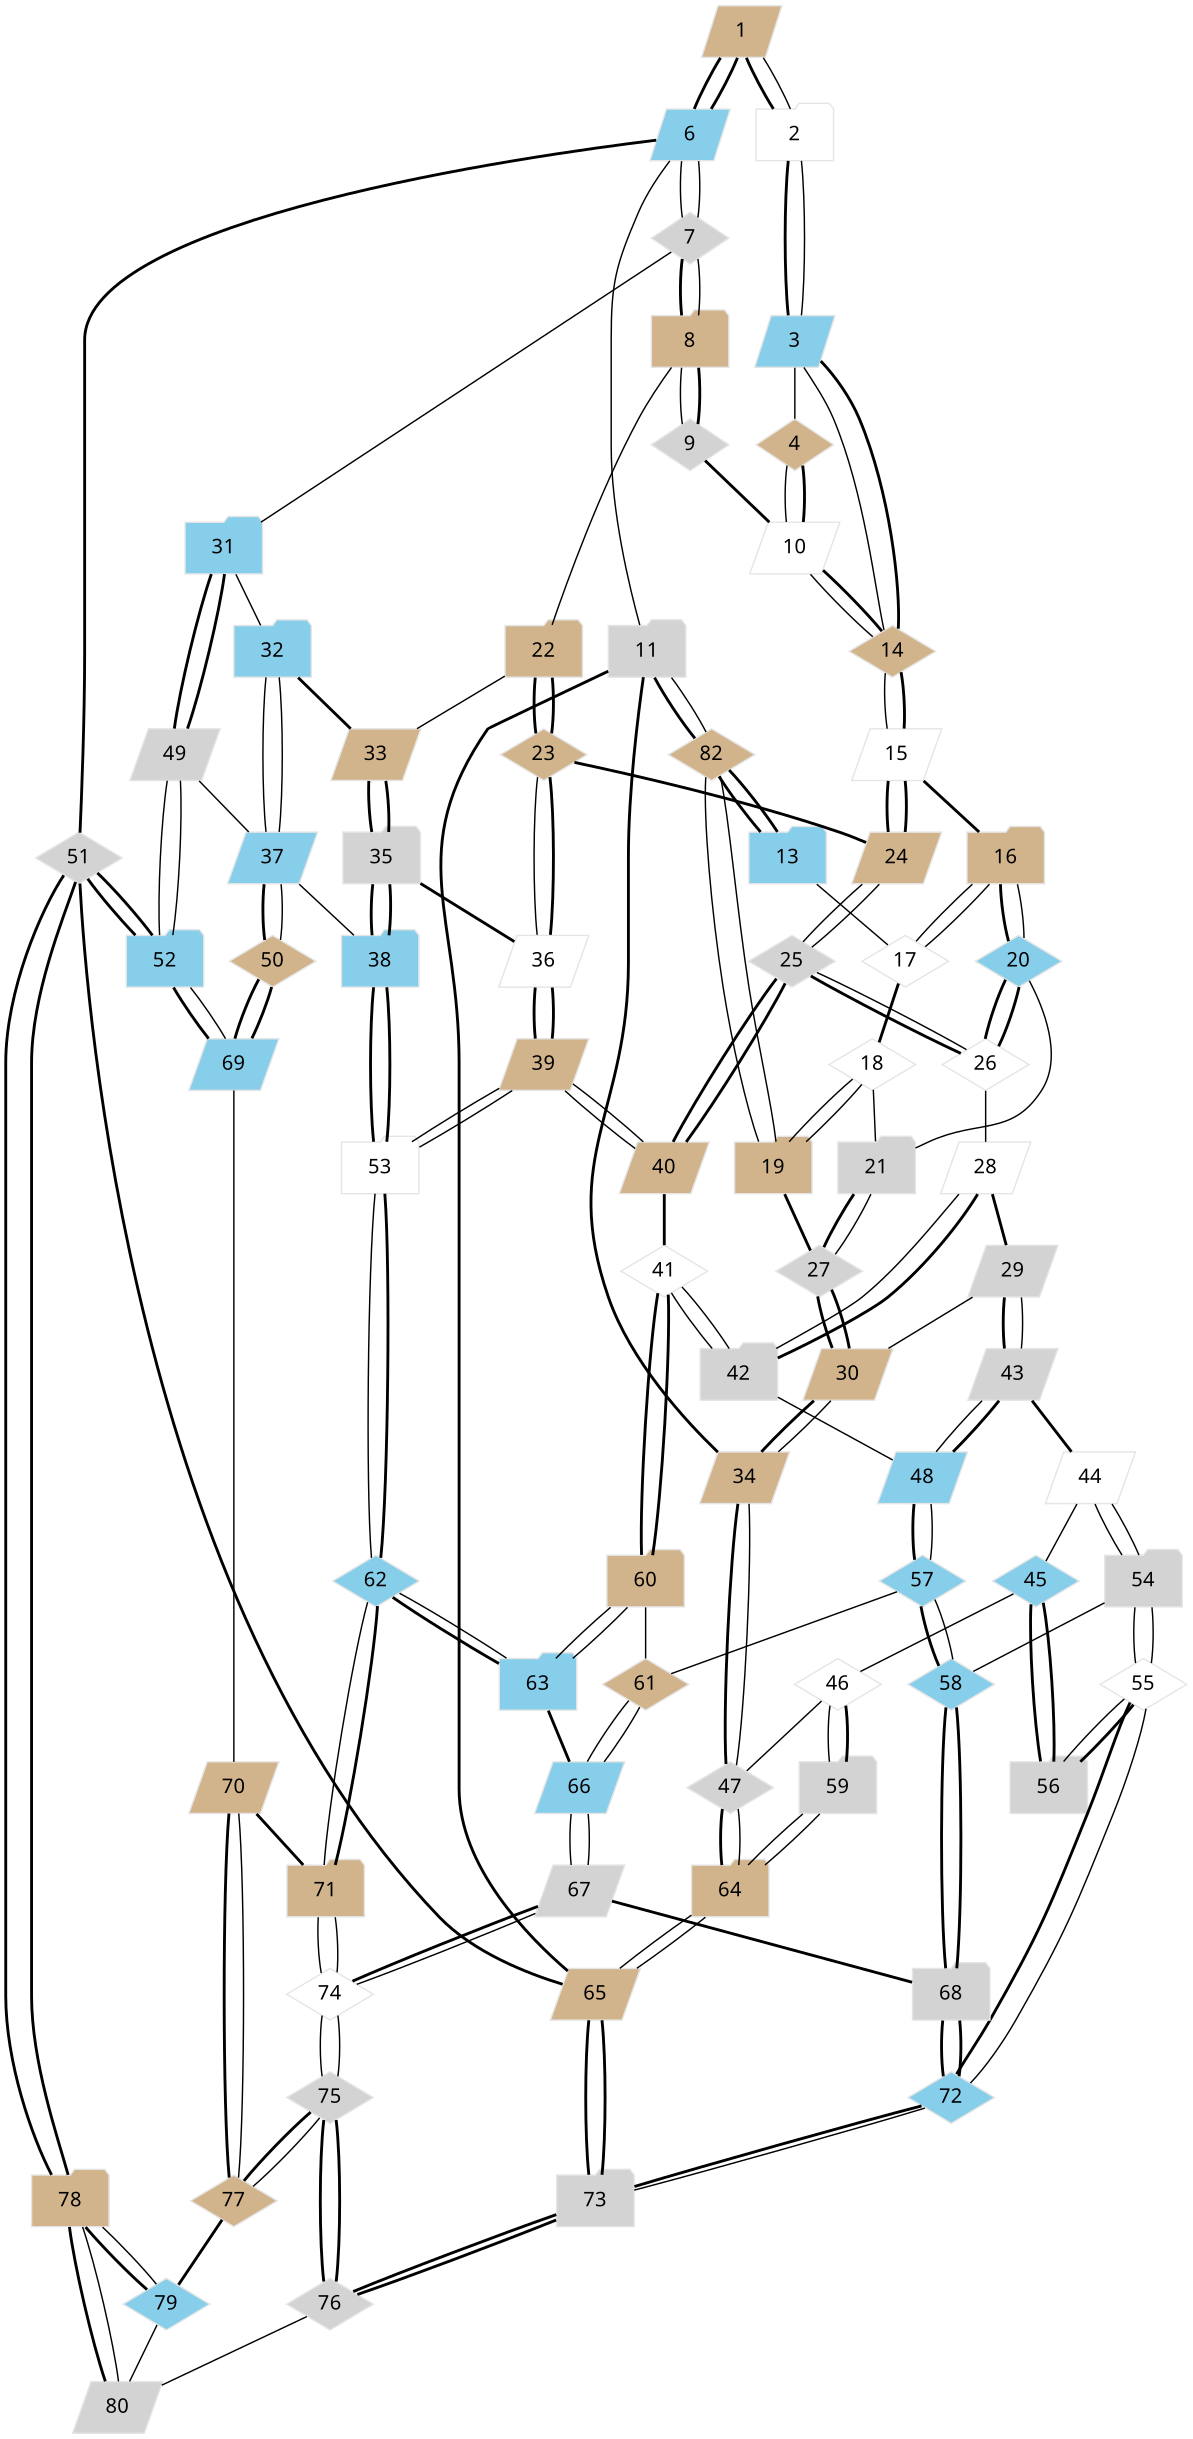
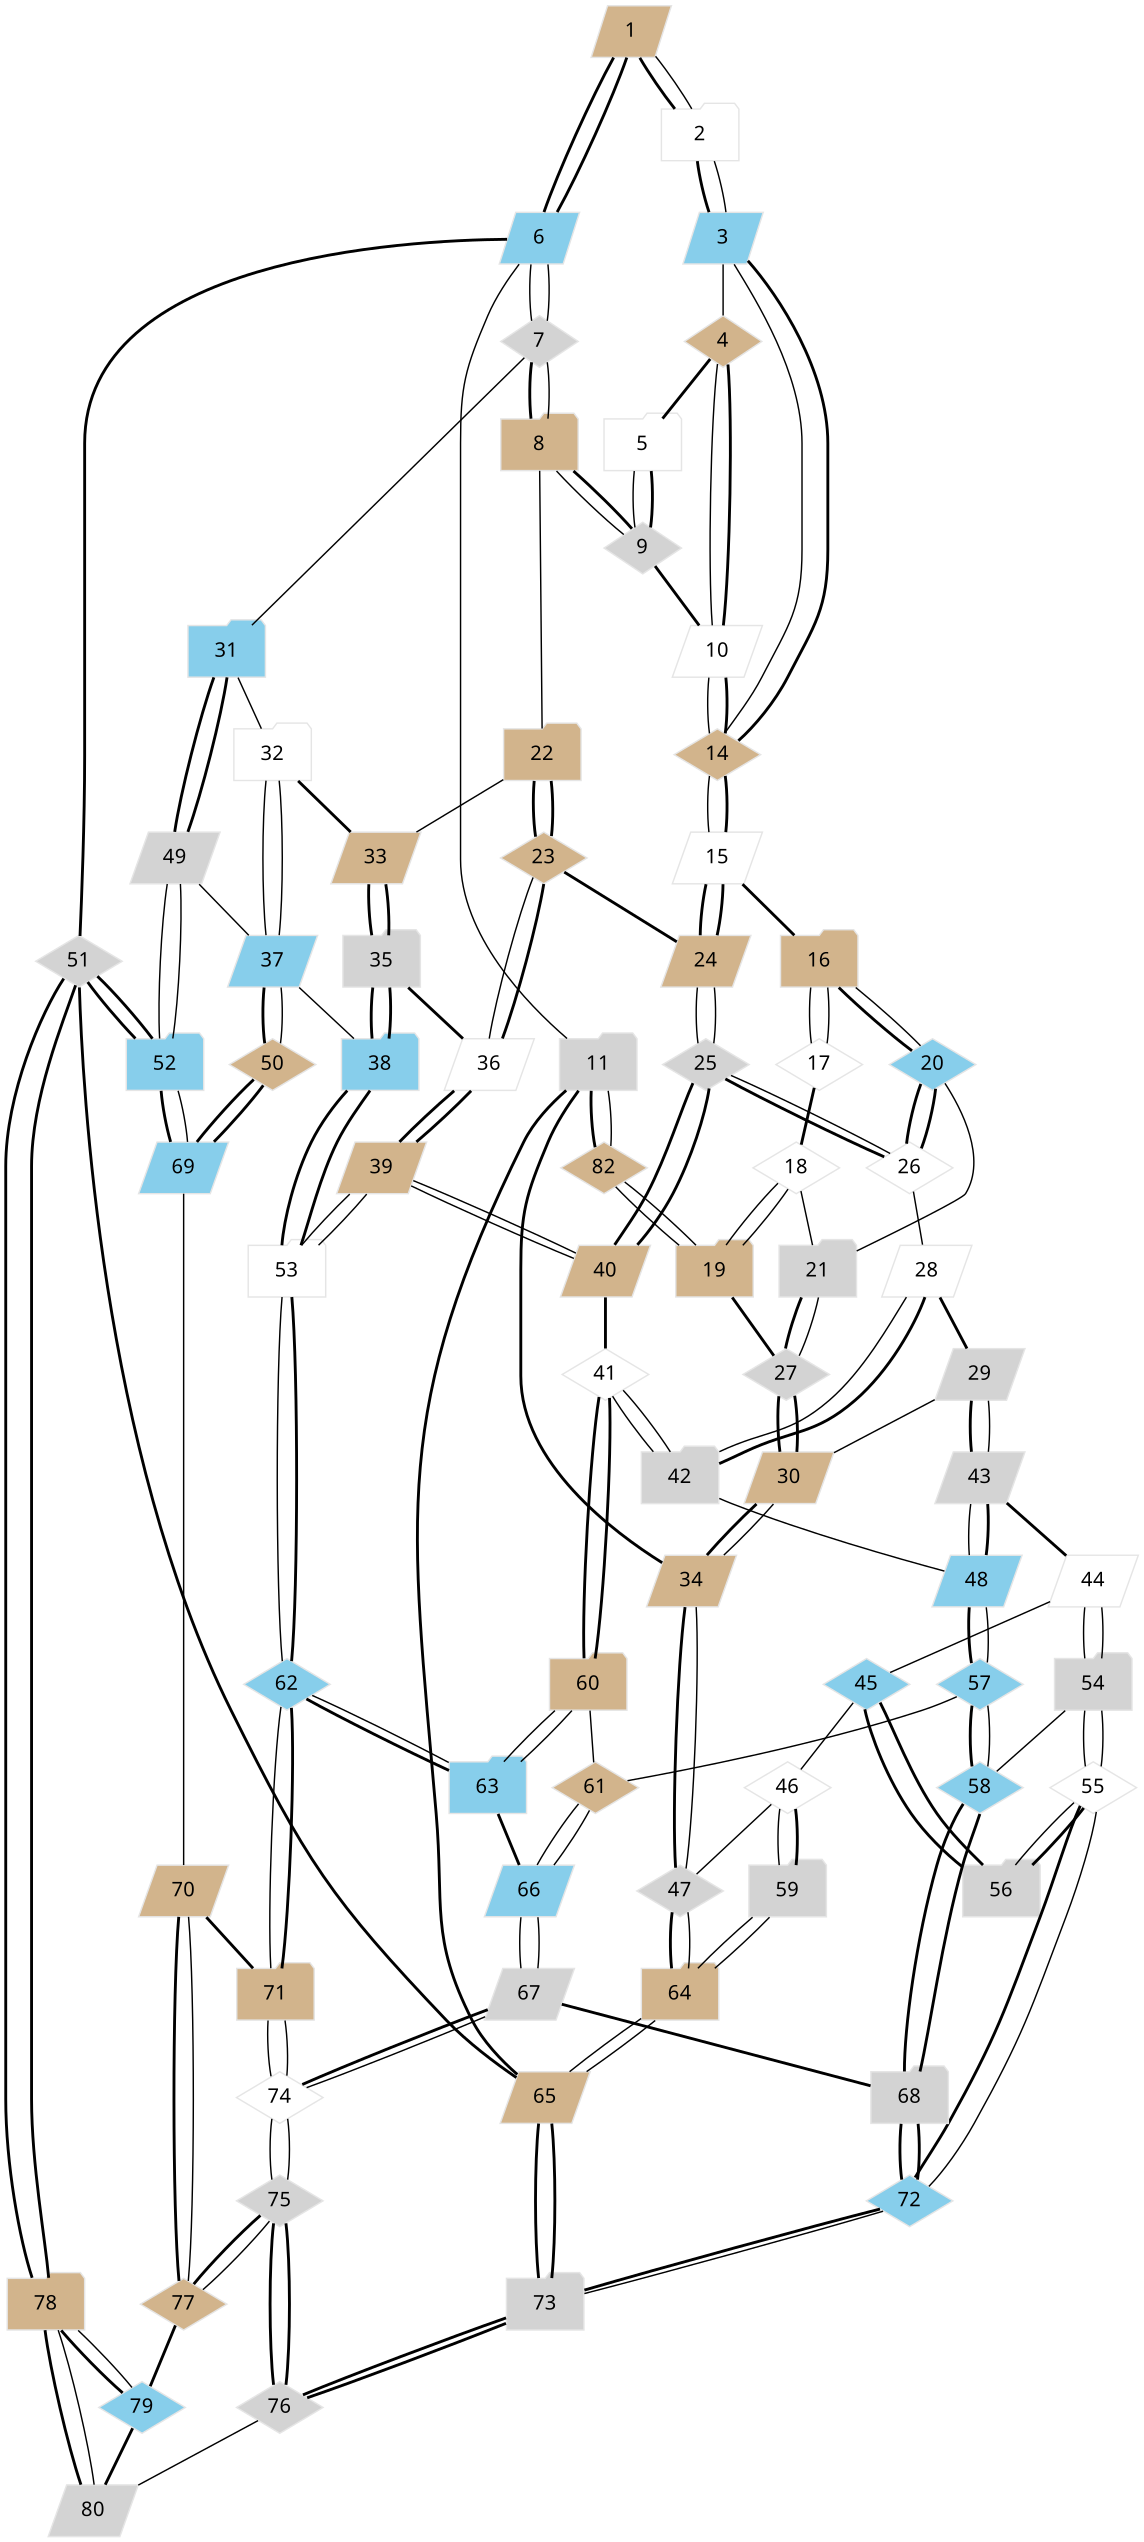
node "5": added
node "32": fillcolor skyblue -> white
node "13": removed
edge "79" -- "80": style solid -> bold
